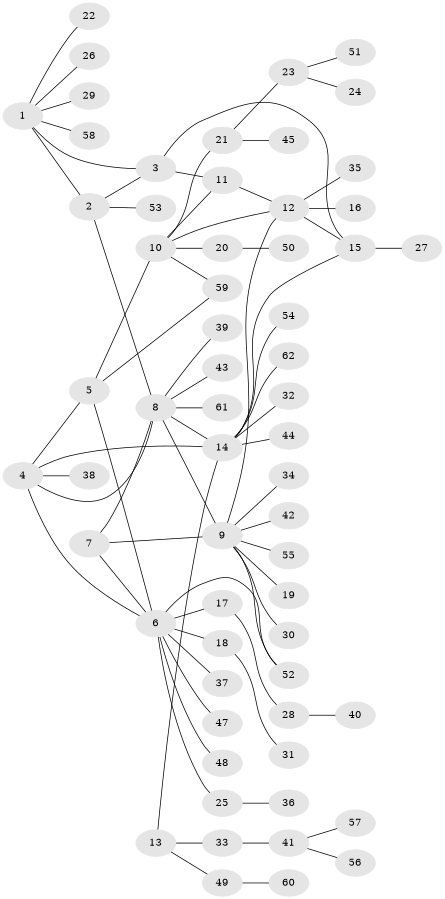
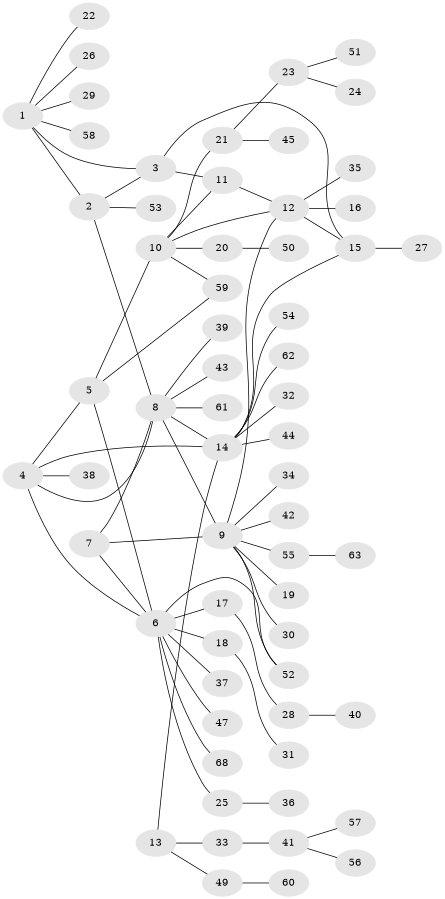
node "63": added
node "48": label "48" -> "68"
